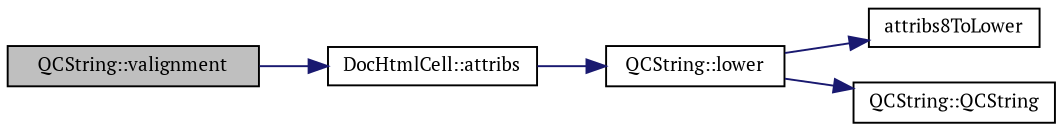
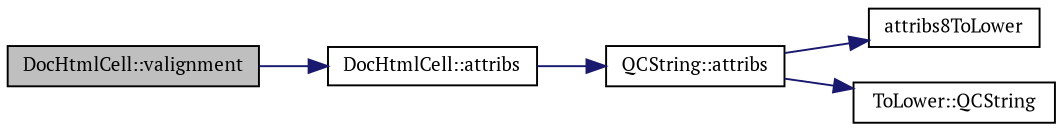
node "QCString::valignment": label "QCString::valignment" -> "DocHtmlCell::valignment"
node "QCString::lower": label "QCString::lower" -> "QCString::attribs"
node "QCString::QCString": label "QCString::QCString" -> "ToLower::QCString"
